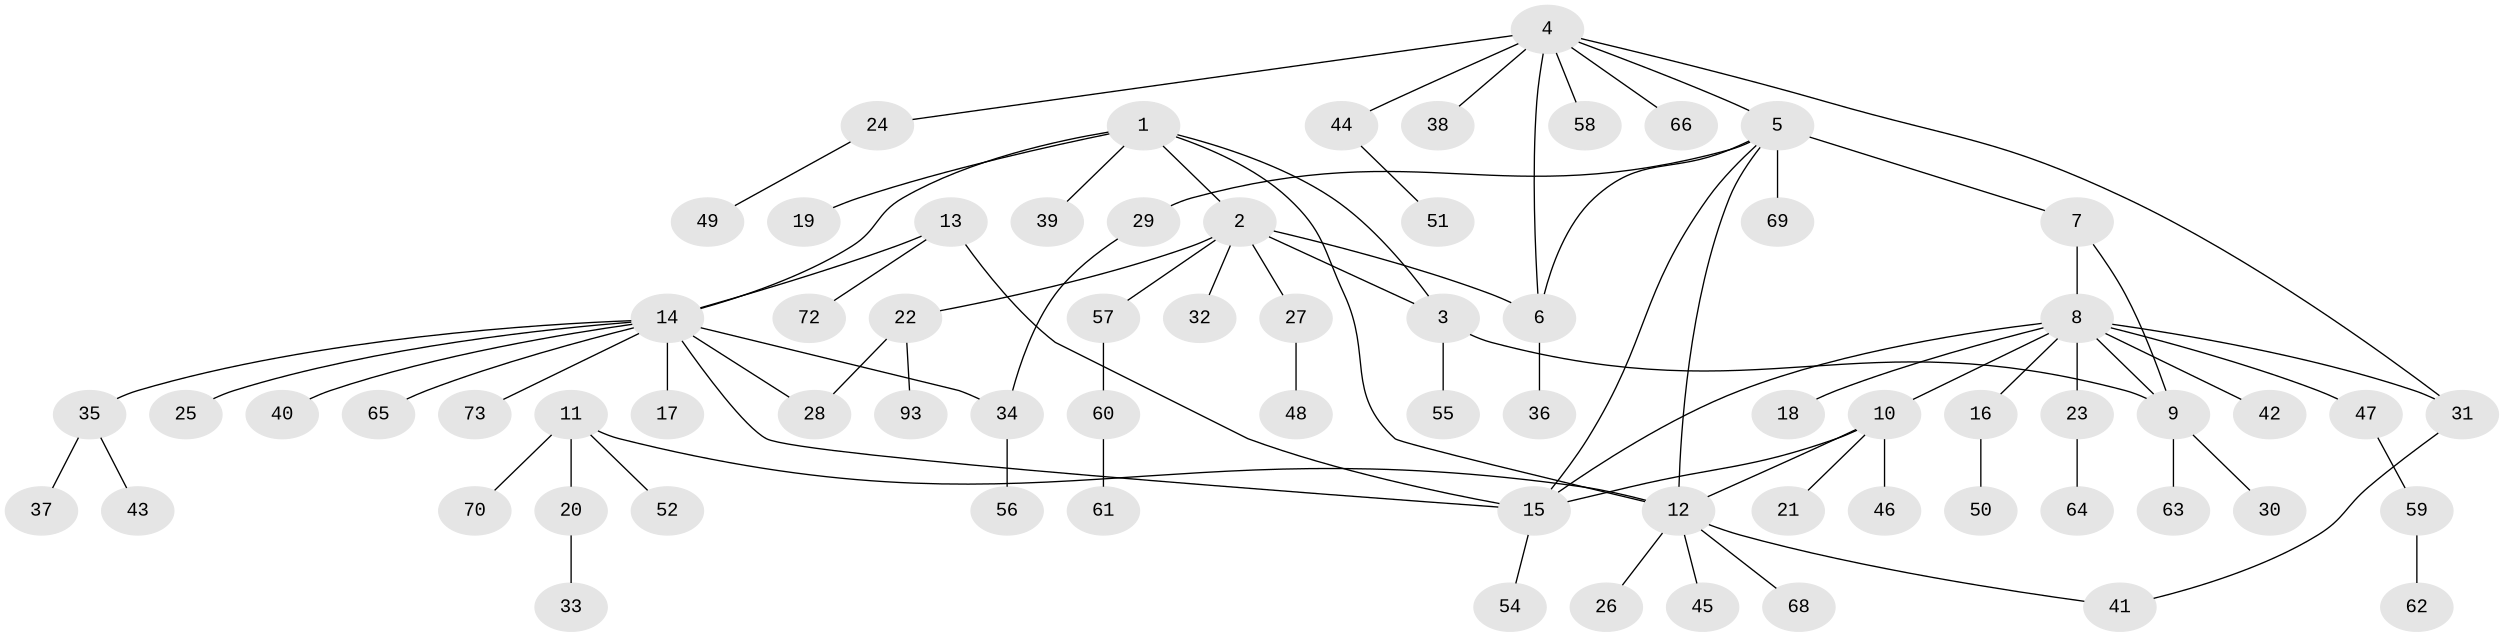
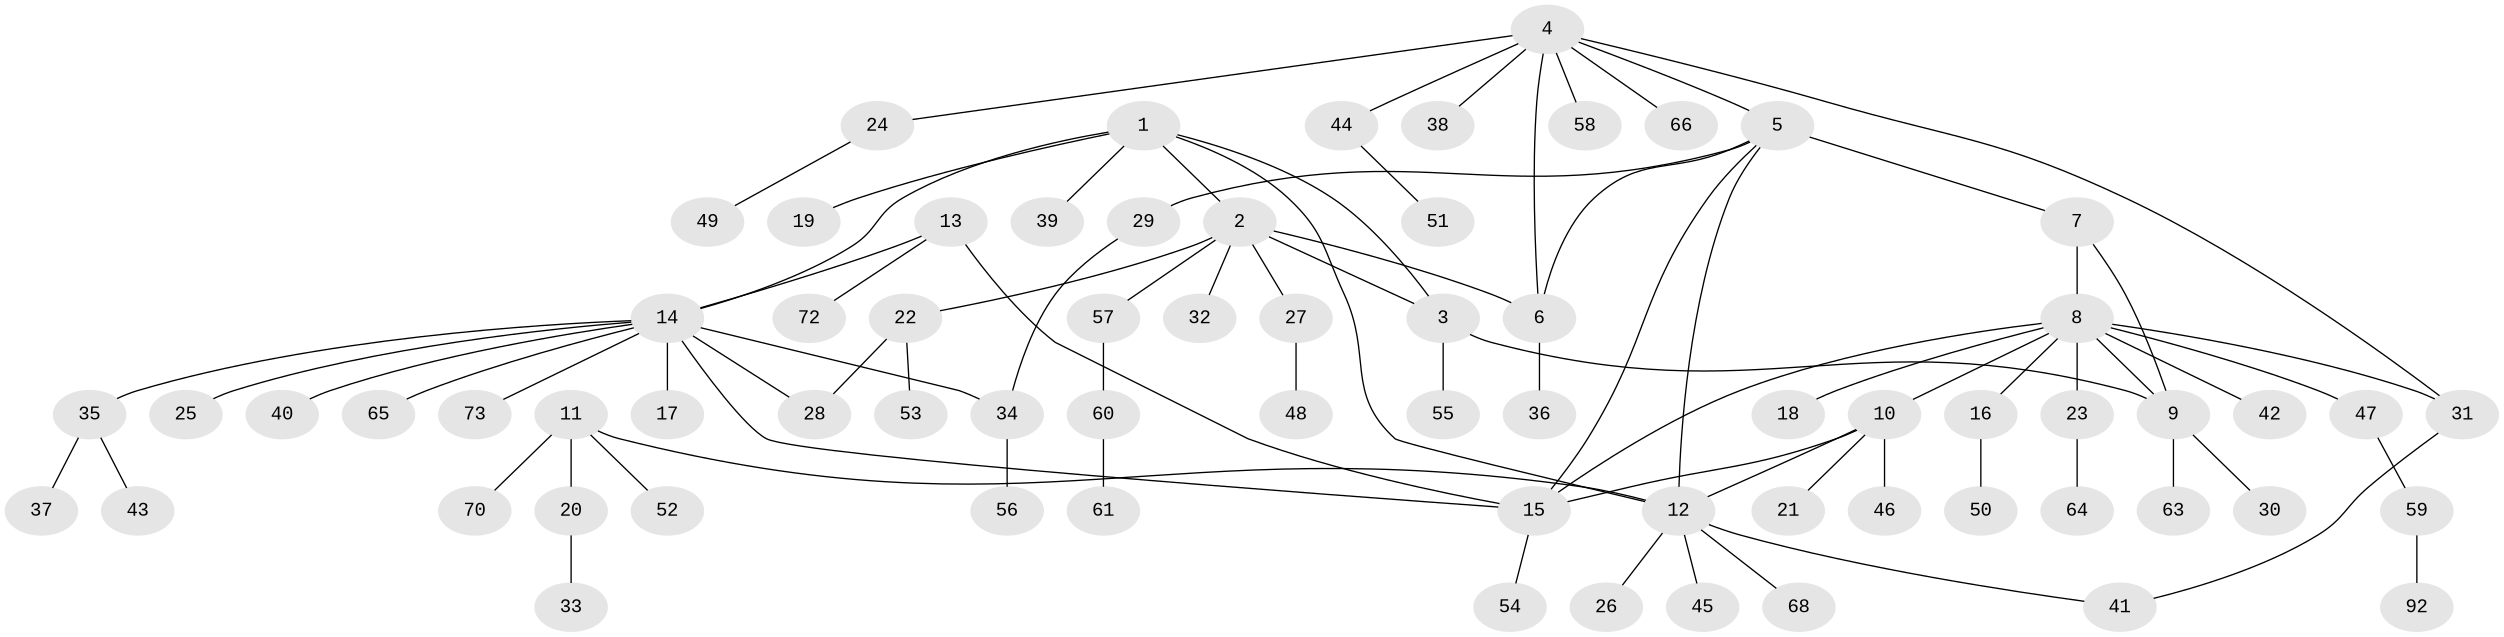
node "69": removed
node "93": label "93" -> "53"
node "62": label "62" -> "92"
